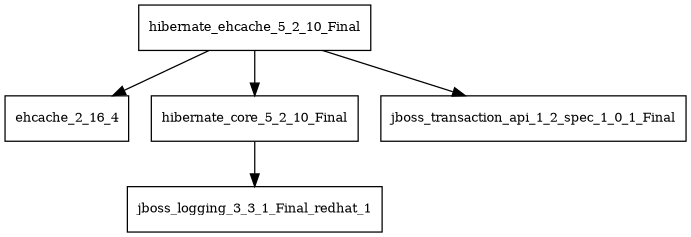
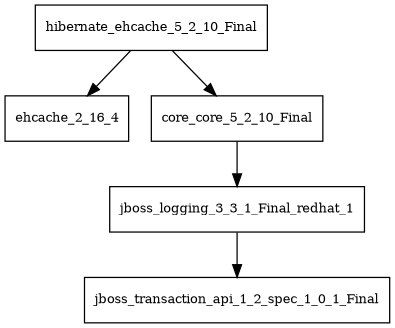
edge "hibernate_ehcache_5_2_10_Final" -> "jboss_transaction_api_1_2_spec_1_0_1_Final": now "jboss_logging_3_3_1_Final_redhat_1" -> "jboss_transaction_api_1_2_spec_1_0_1_Final"
node "hibernate_core_5_2_10_Final": label "hibernate_core_5_2_10_Final" -> "core_core_5_2_10_Final"
